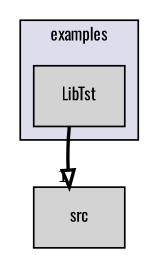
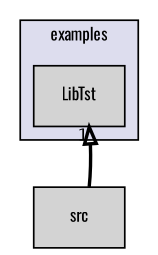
edge "LibTst" -> "src": reversed
